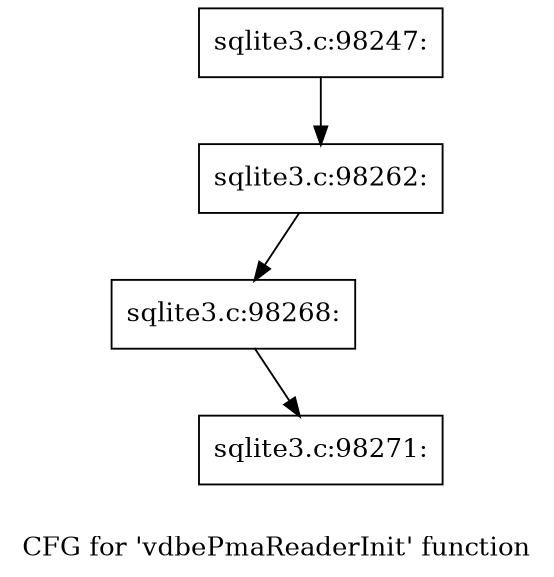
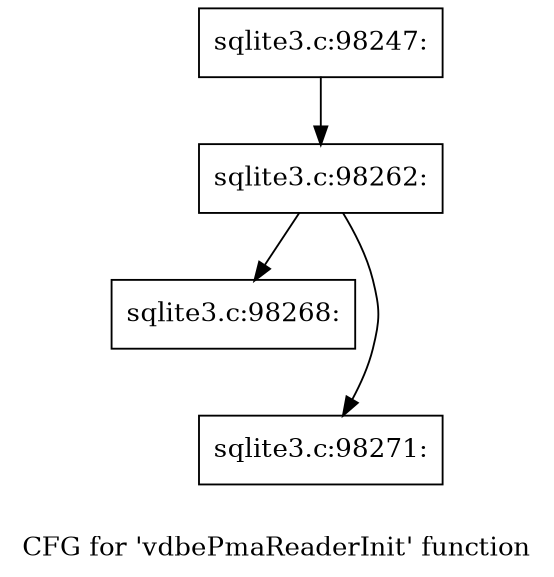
edge "sqlite3.c:98268:" -> "sqlite3.c:98271:": now "sqlite3.c:98262:" -> "sqlite3.c:98271:"
